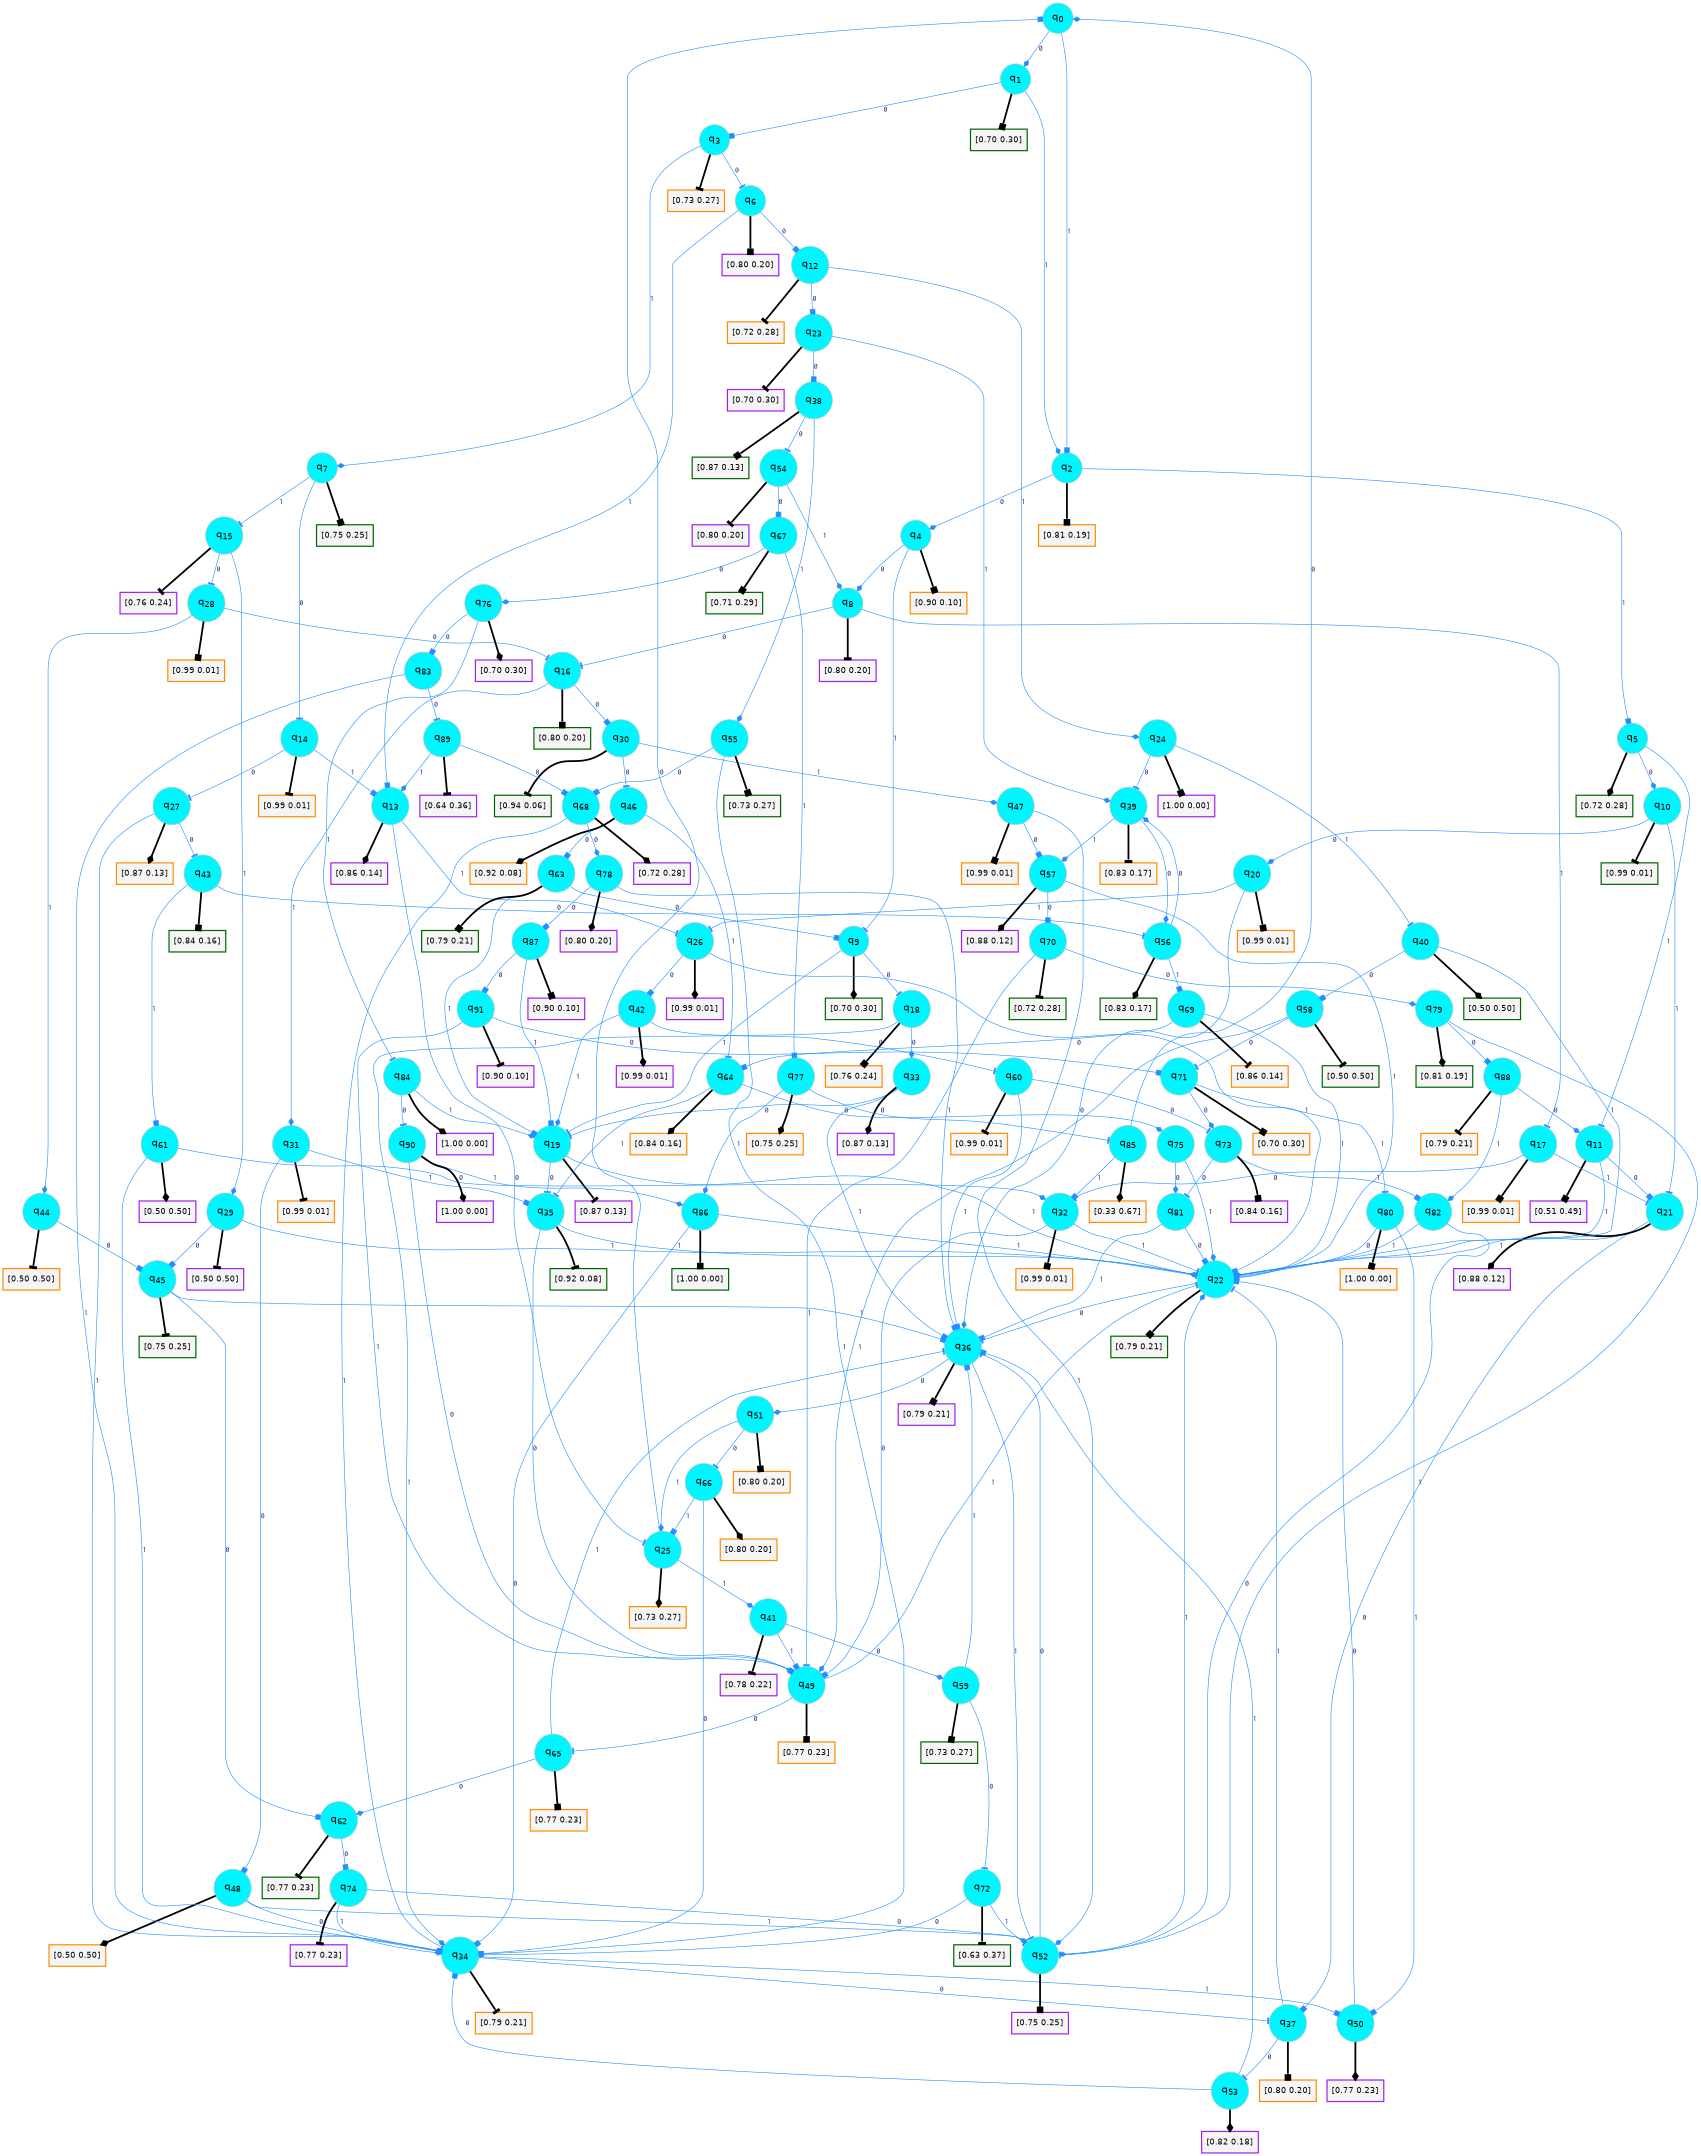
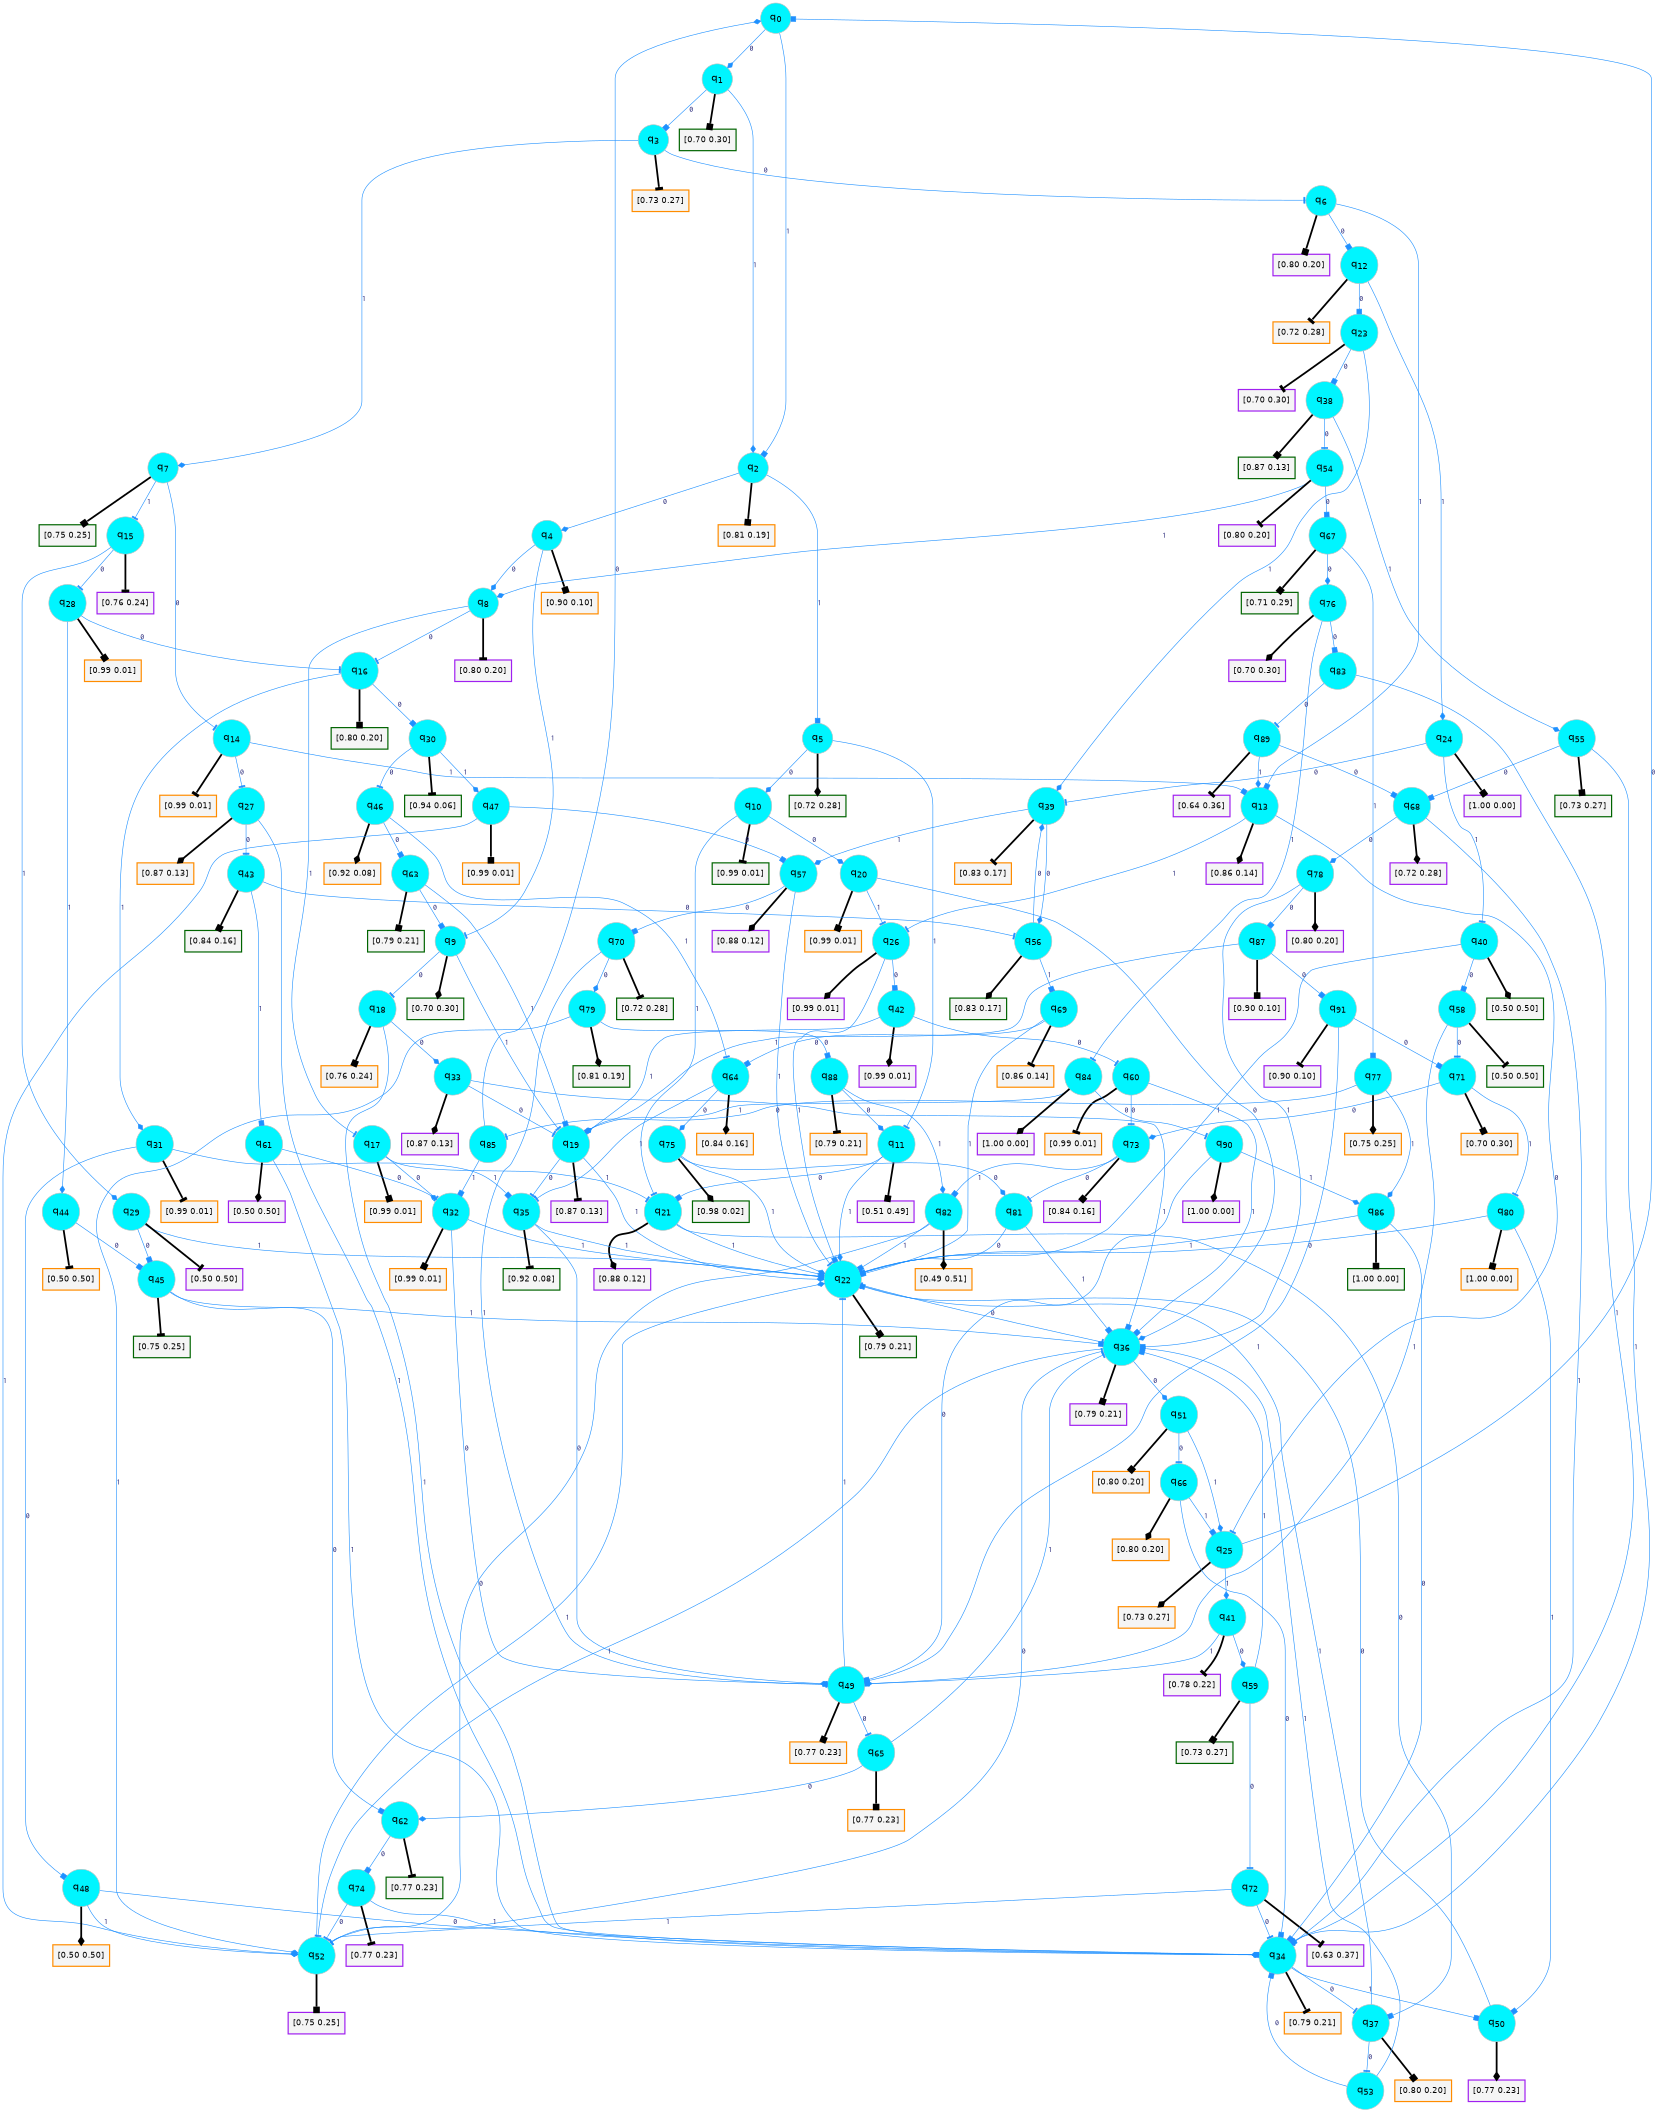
node "[0.98 0.02]": added
node "[0.33 0.67]": removed
node "[0.49 0.51]": added
node "[0.63 0.37]": color darkgreen -> purple
node "[0.82 0.18]": removed
